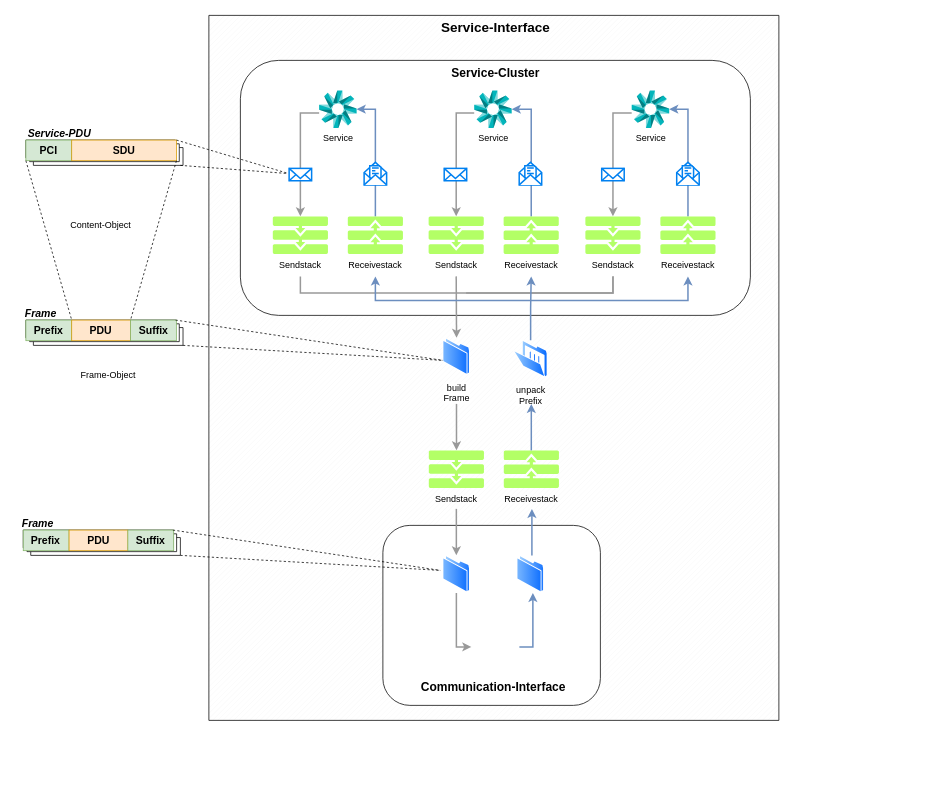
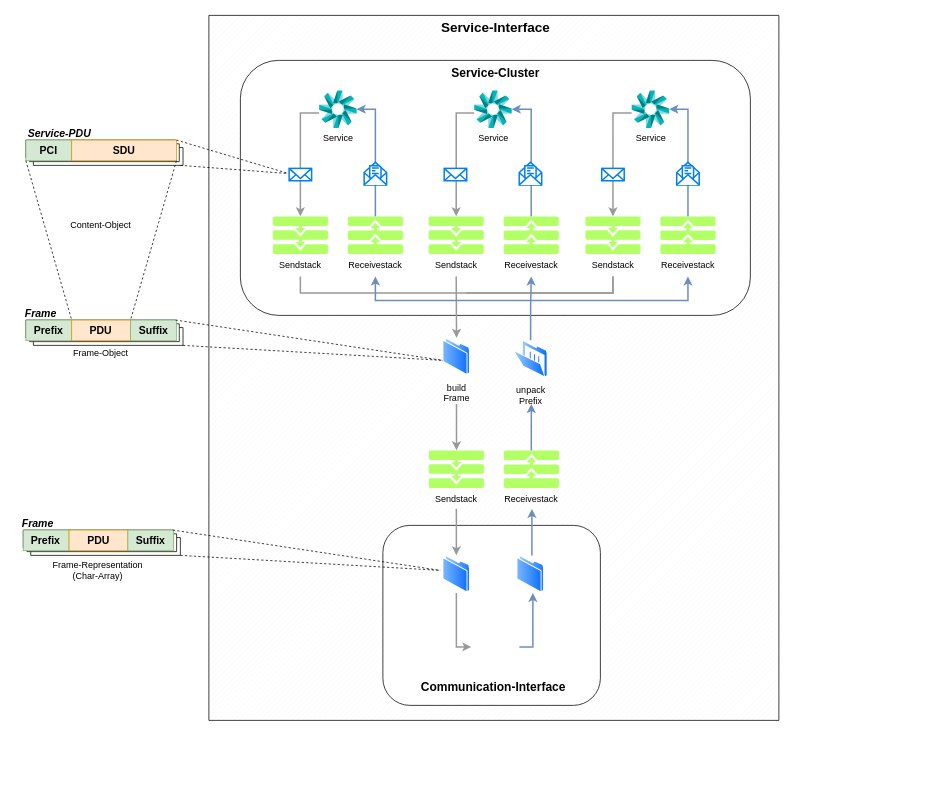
node "Frame-Object": moved (108, 375) -> (101, 353)
node "Frame-Representation (Char-Array)": added
